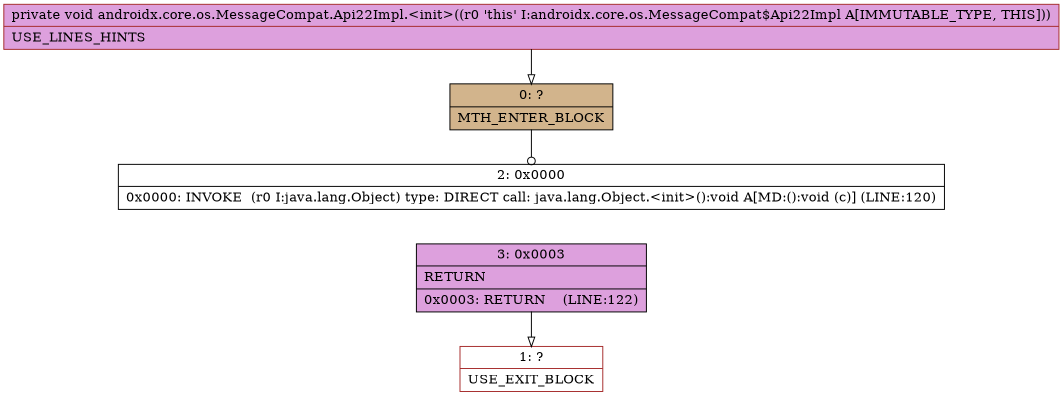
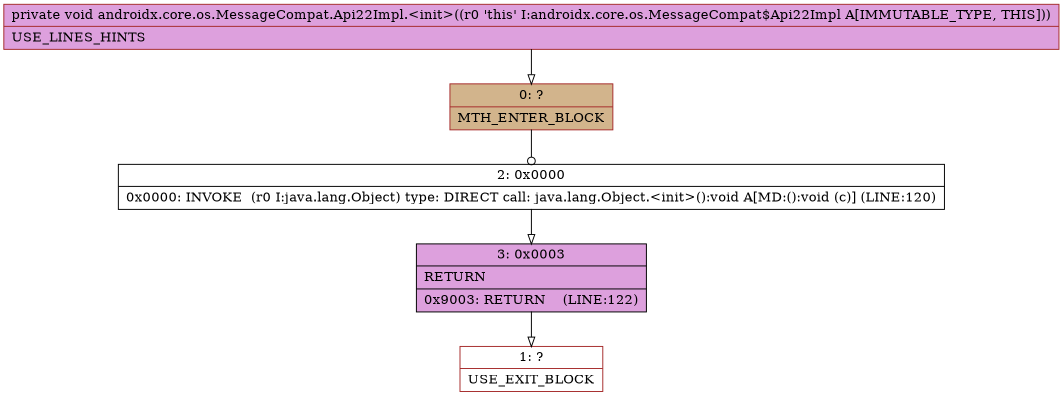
node "0: ?": color black -> brown
edge "2: 0x0000" -> "3: 0x0003": added
node "3: 0x0003": text "0x0003: RETURN    (LINE:122)" -> "0x9003: RETURN    (LINE:122)"
